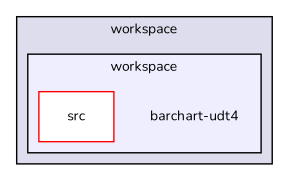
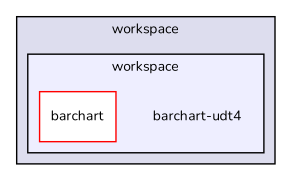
node "src": label "src" -> "barchart"
